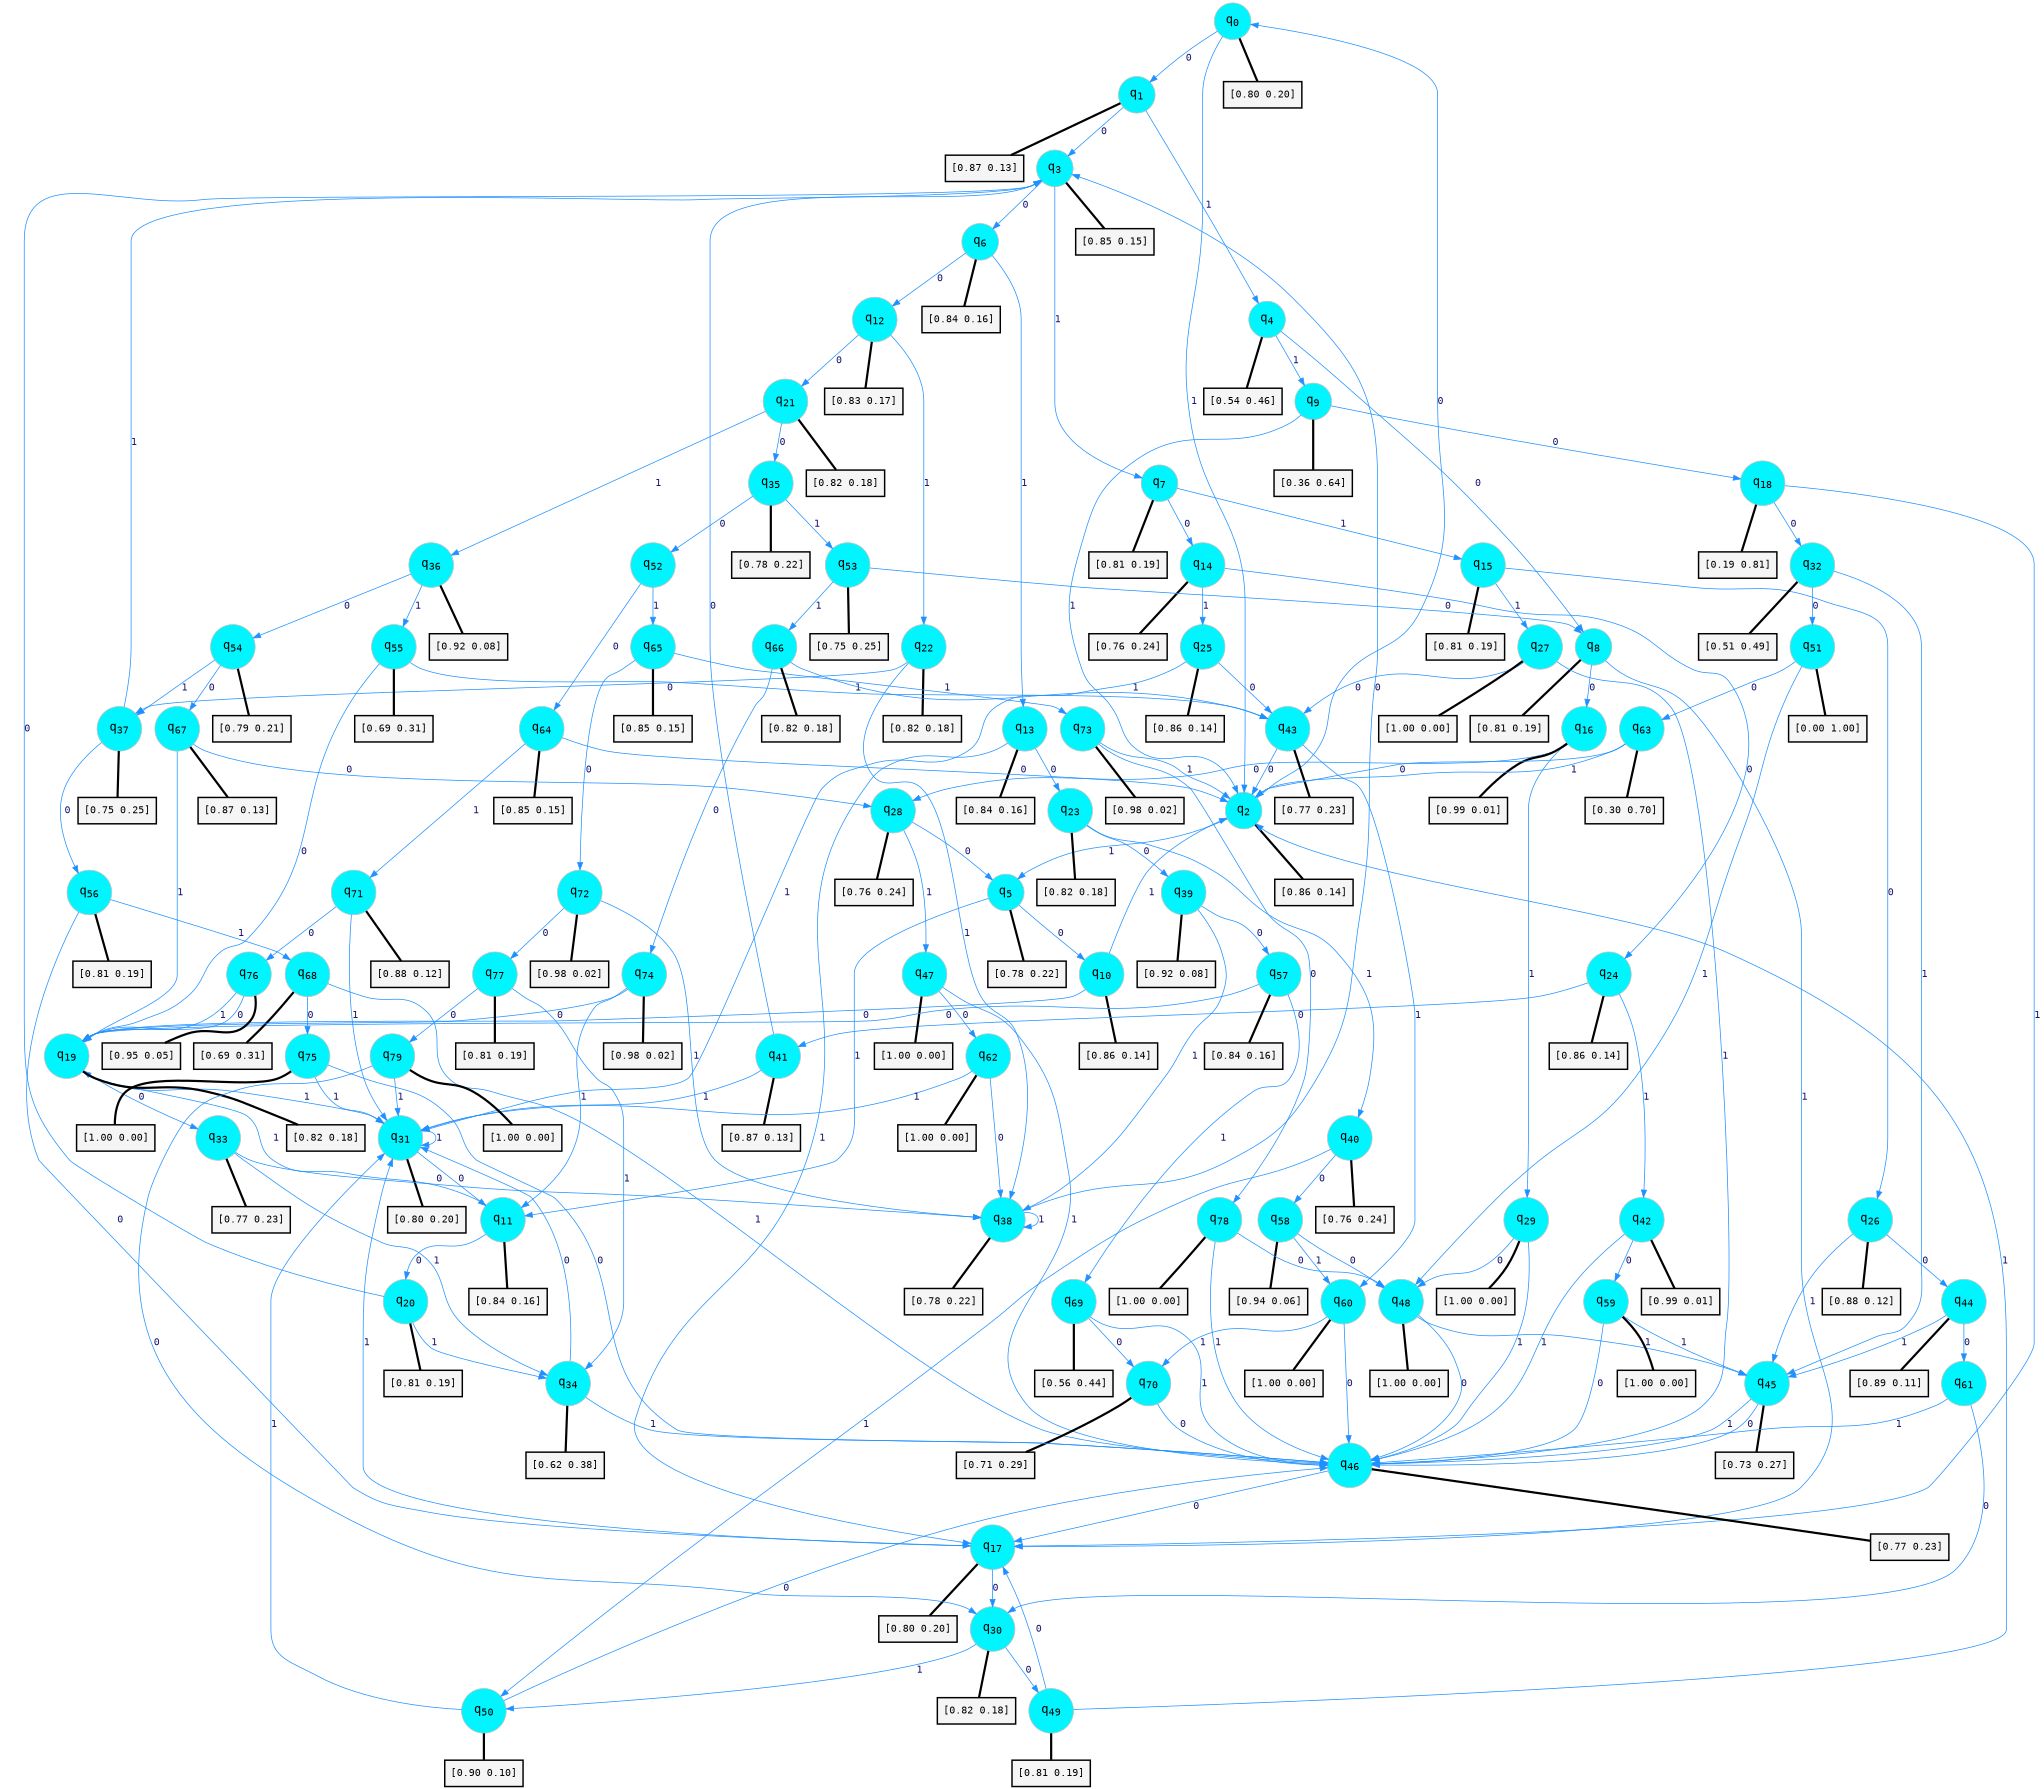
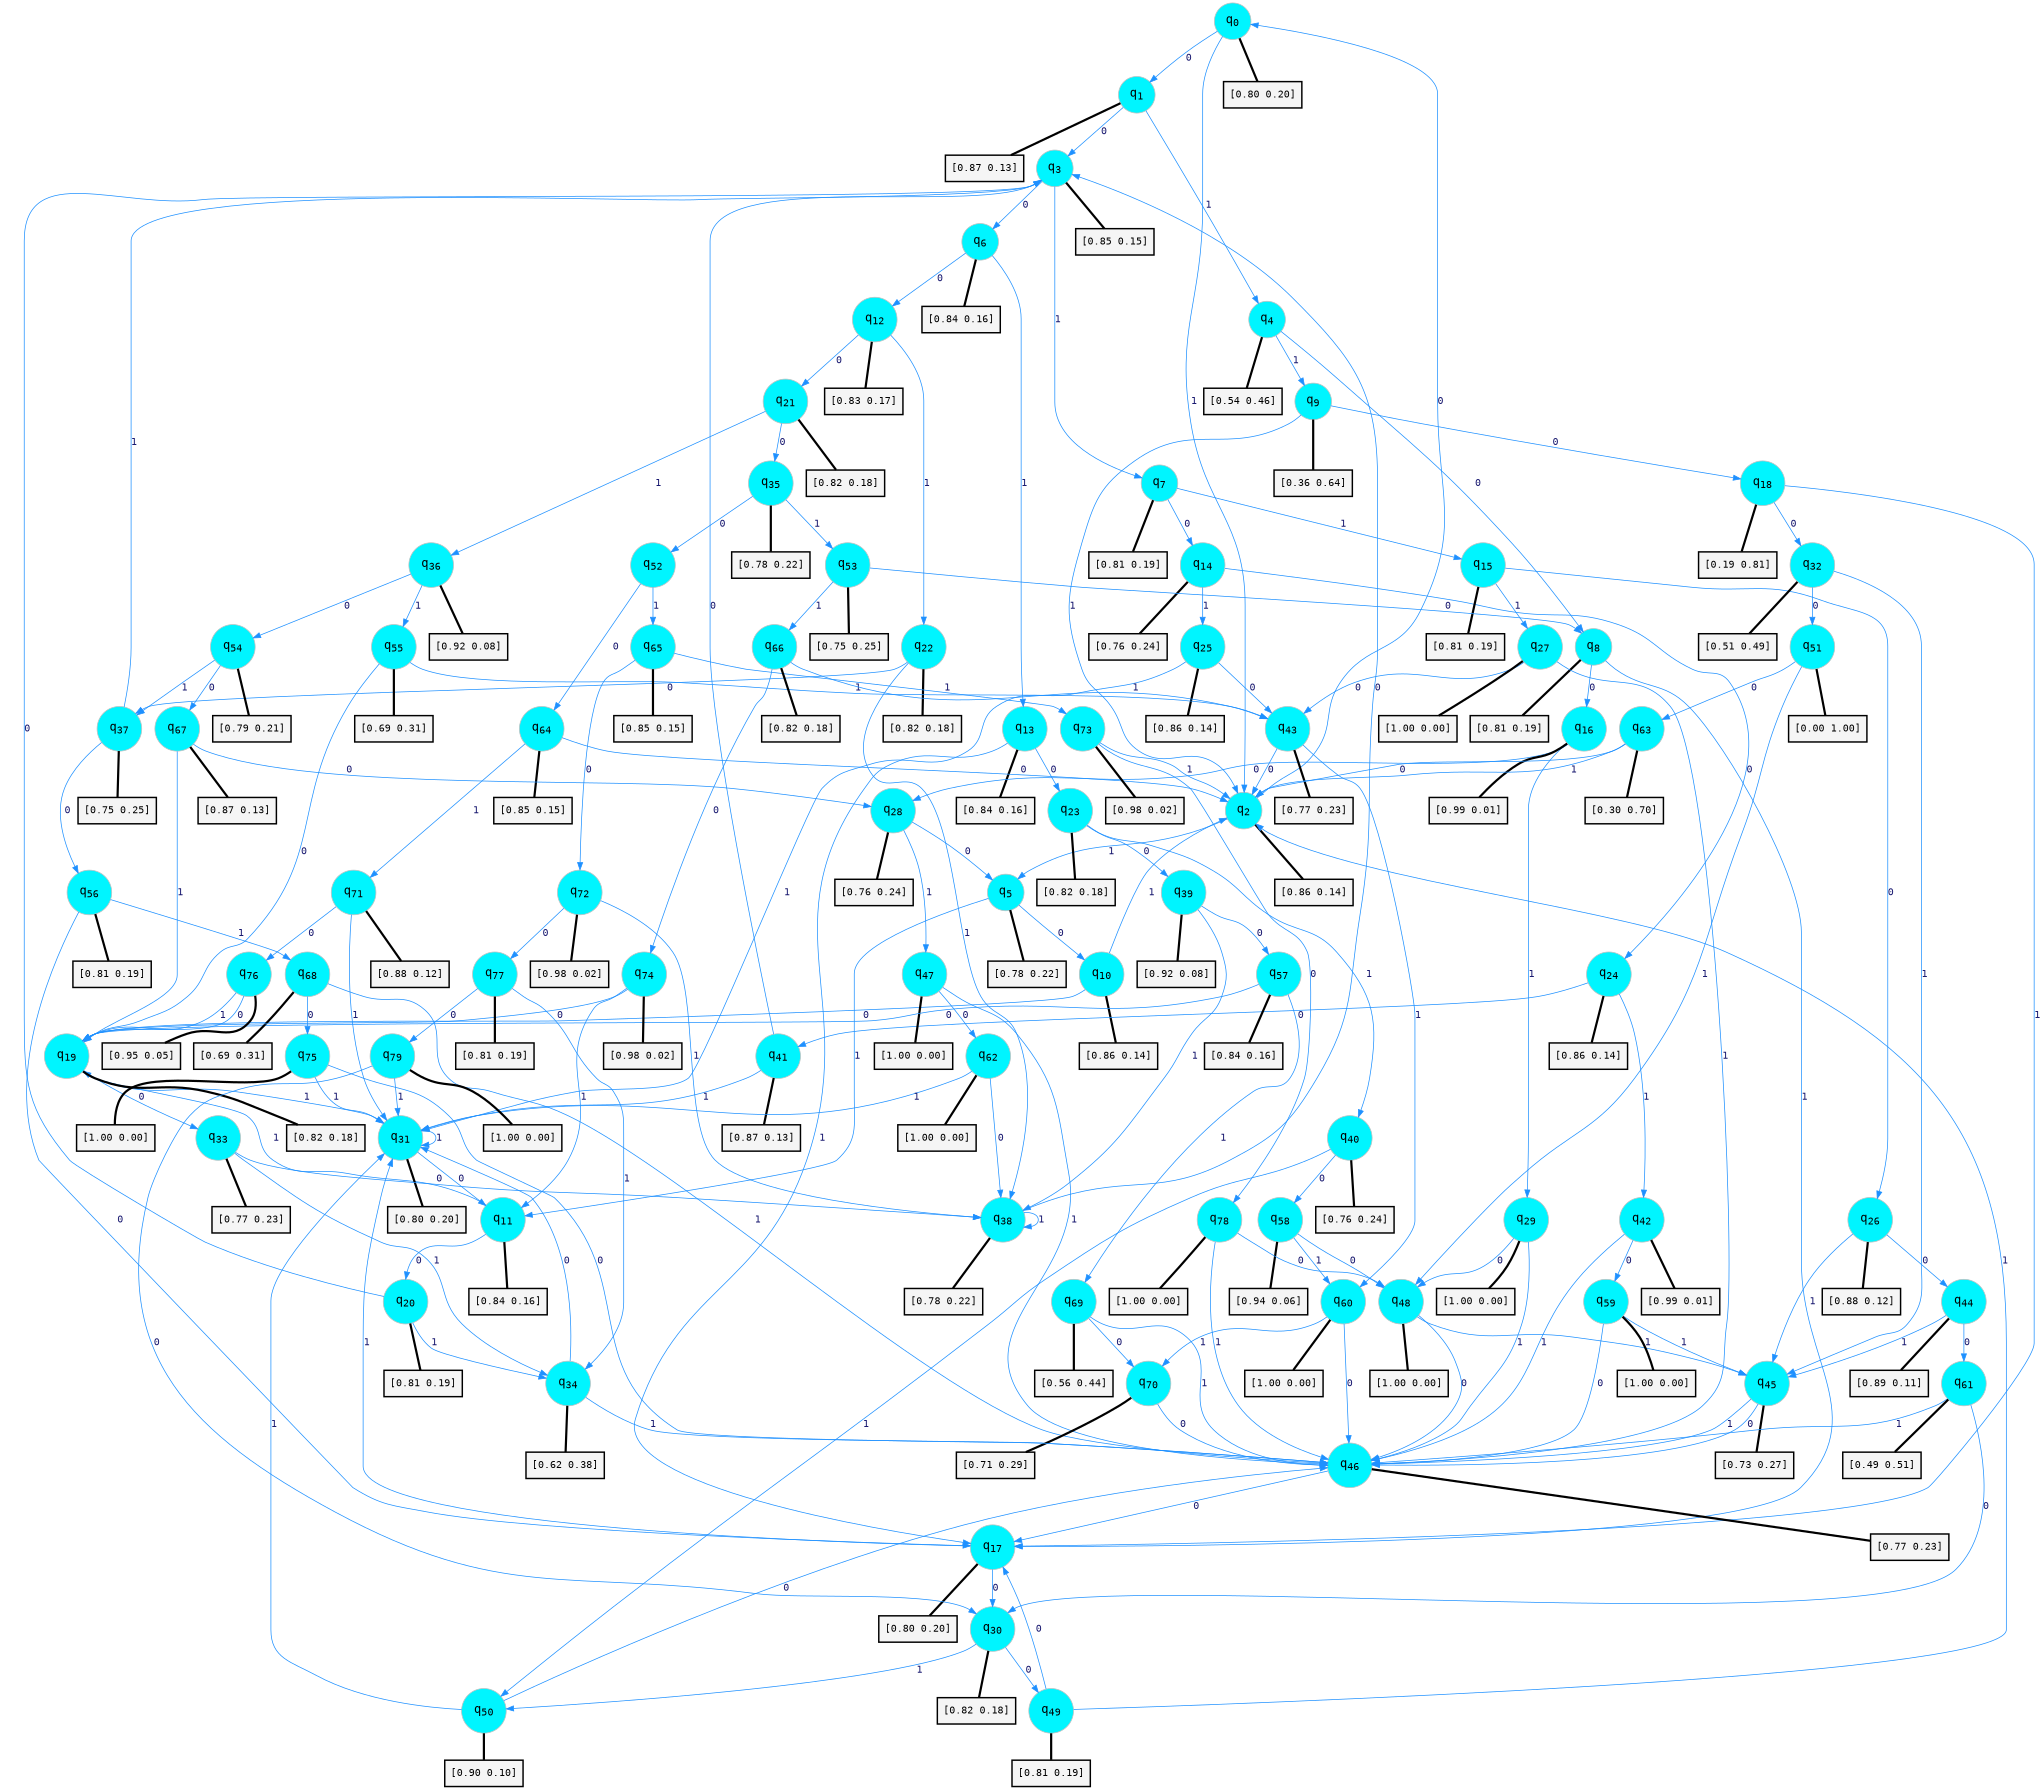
node "[0.49 0.51]": added
